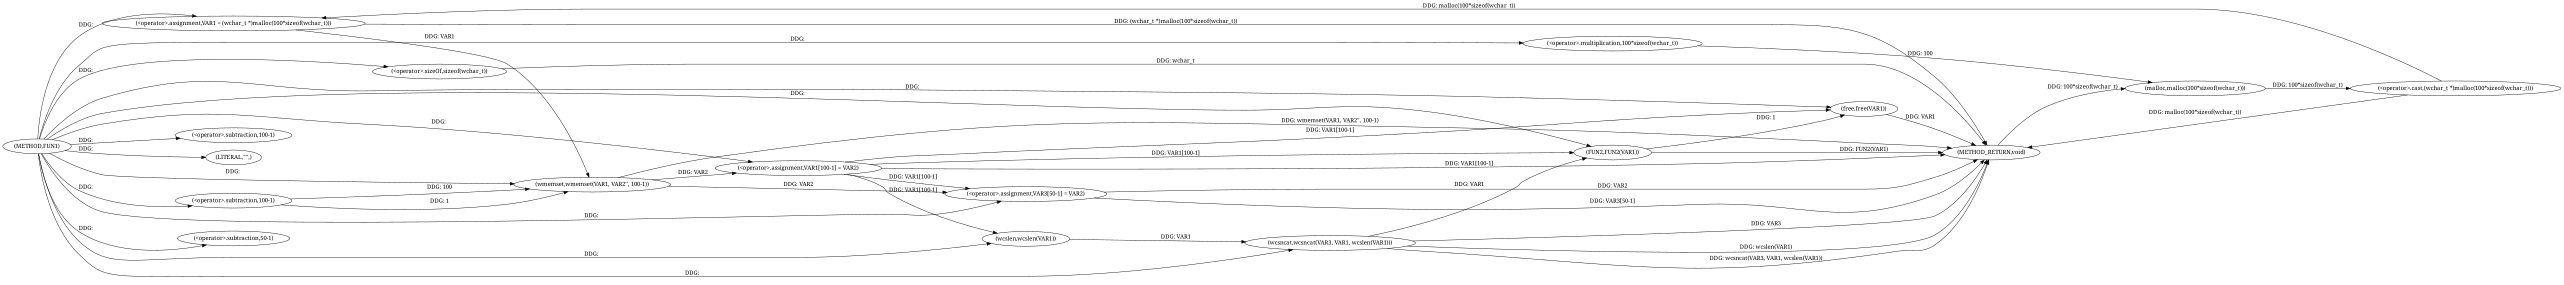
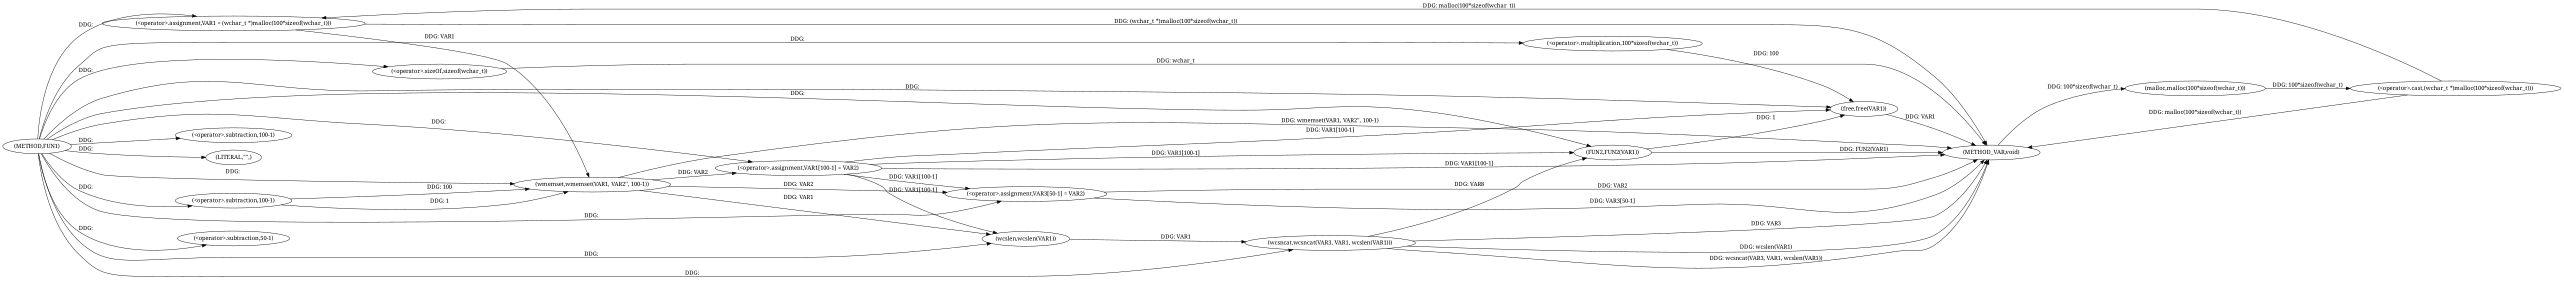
edge "(<operator>.multiplication,100*sizeof(wchar_t))" -> "(malloc,malloc(100*sizeof(wchar_t)))": now "(<operator>.multiplication,100*sizeof(wchar_t))" -> "(free,free(VAR1))"
node "(METHOD_RETURN,void)": label "(METHOD_RETURN,void)" -> "(METHOD_VAR,void)"
edge "(wcsncat,wcsncat(VAR3, VAR1, wcslen(VAR1)))" -> "(FUN2,FUN2(VAR1))": label "DDG: VAR1" -> "DDG: VAR8"
edge "(wmemset,wmemset(VAR1, VAR2'', 100-1))" -> "(wcslen,wcslen(VAR1))": added, label "DDG: VAR1"
